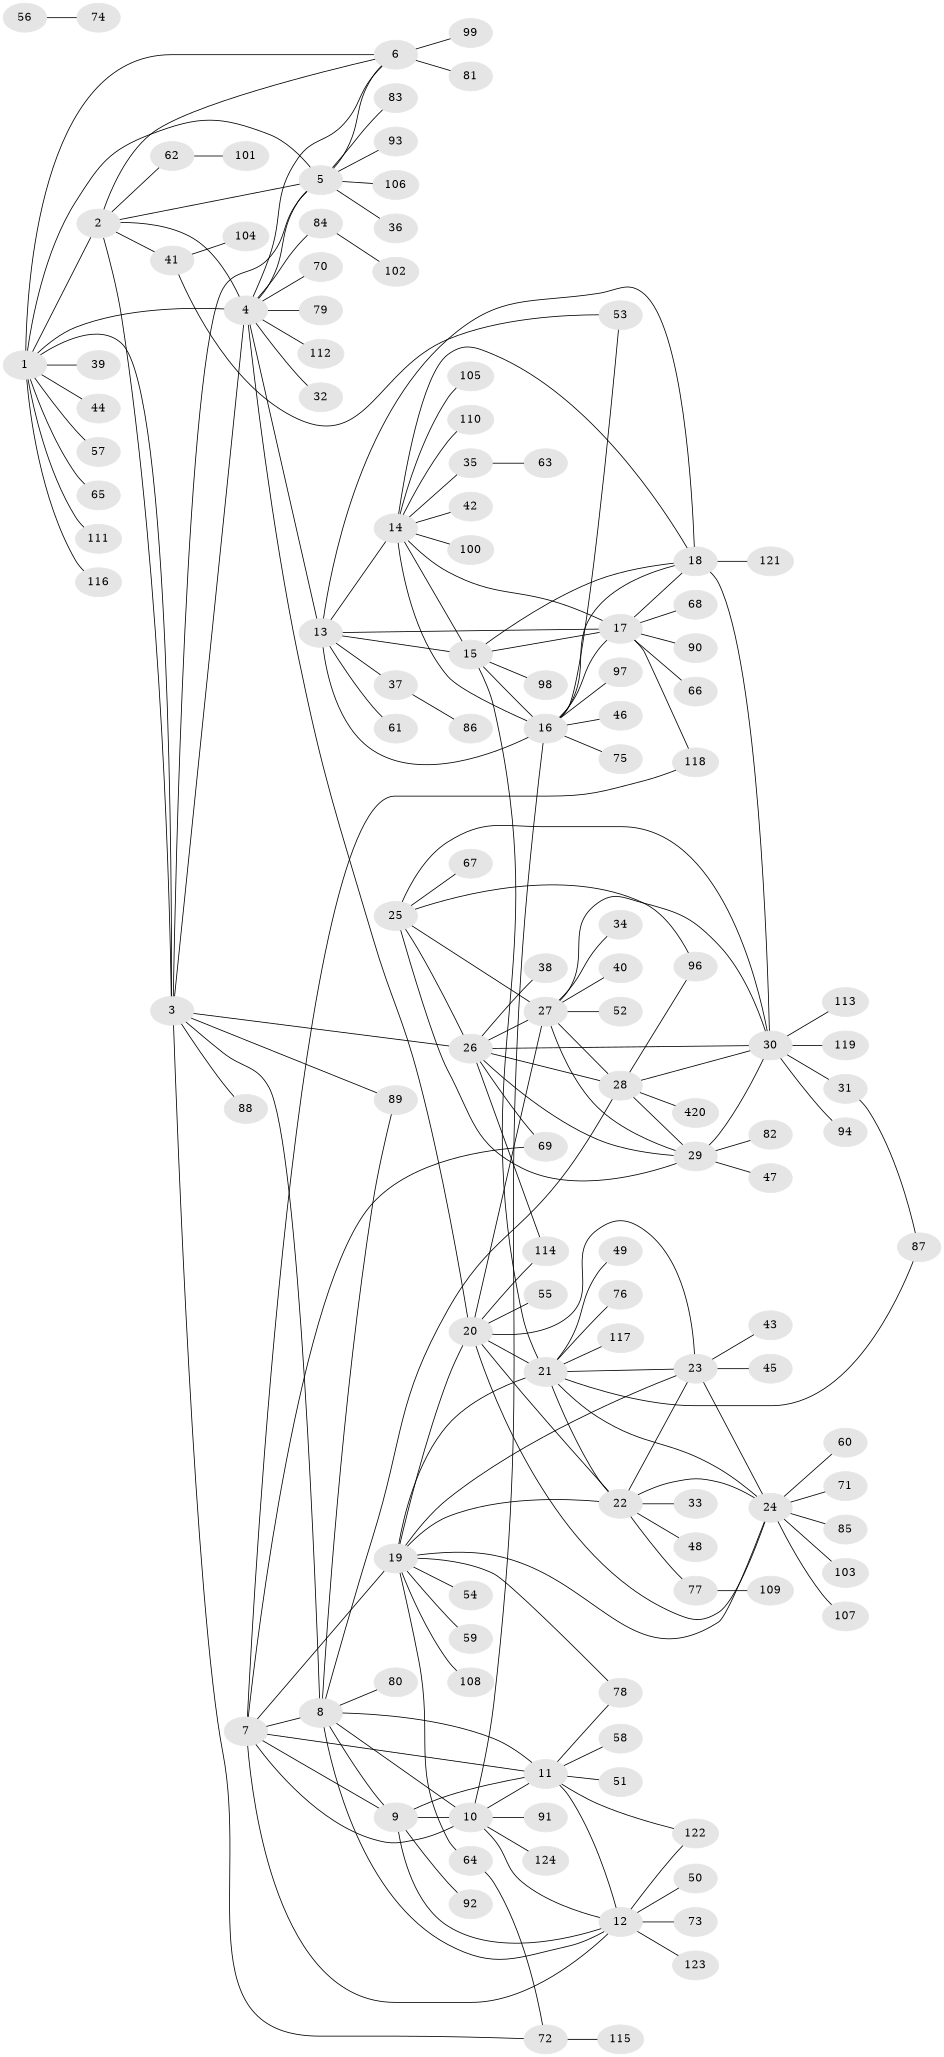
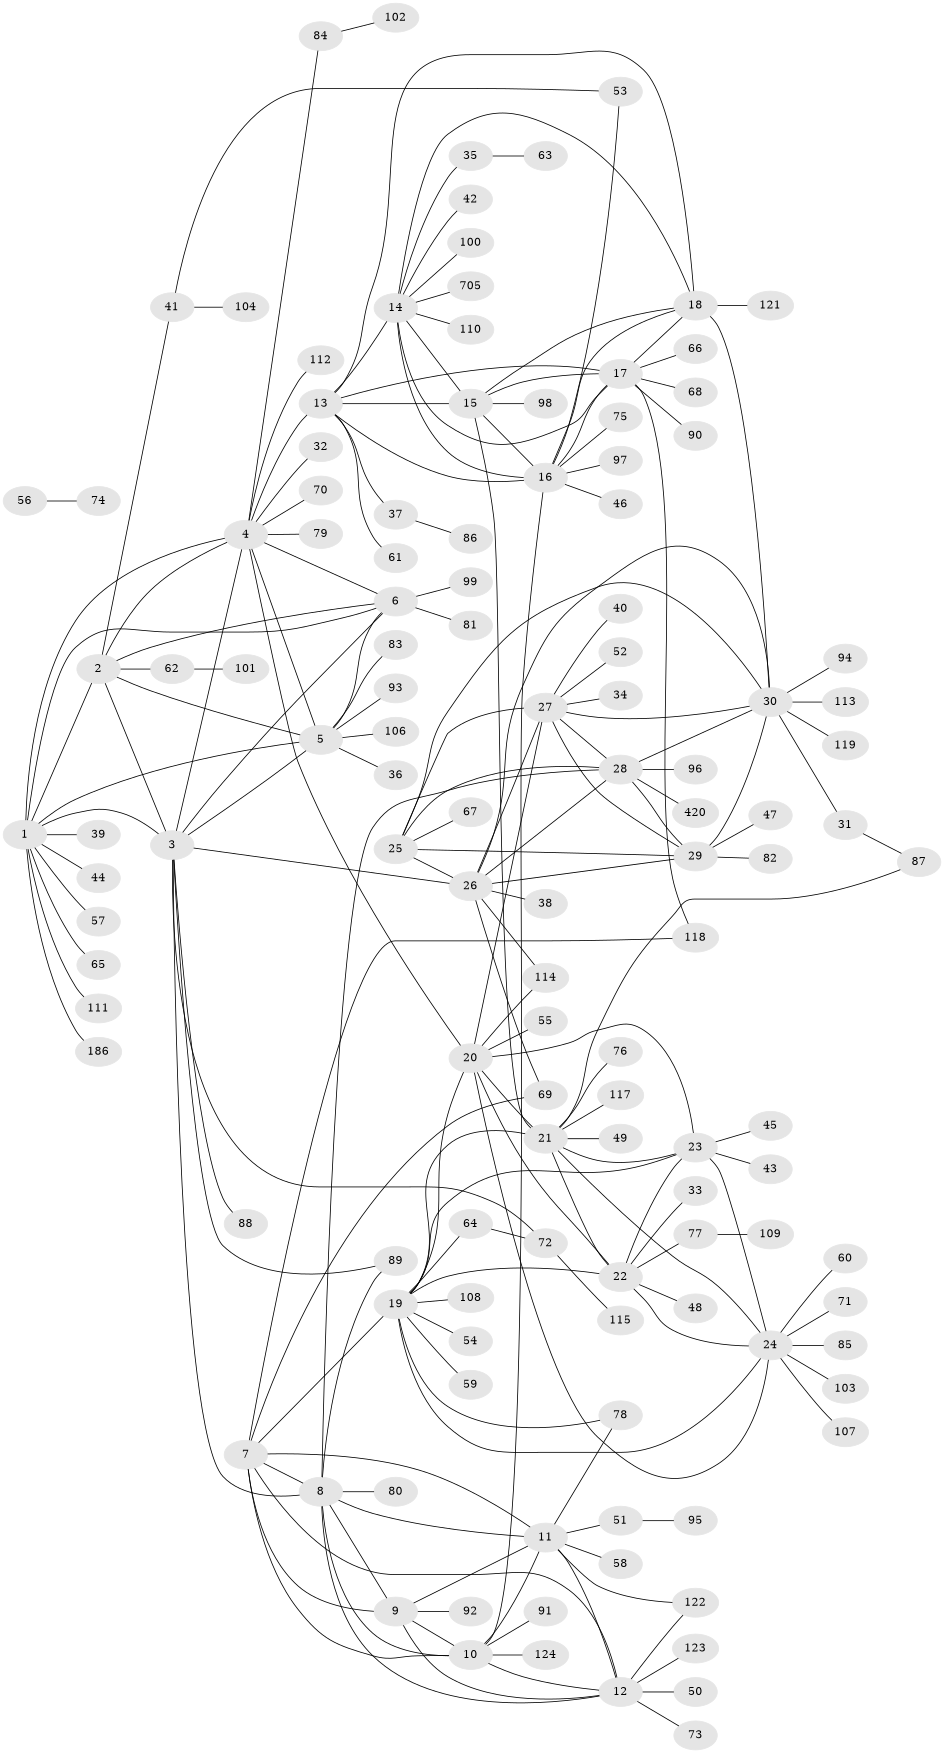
node "105": label "105" -> "705"
node "116": label "116" -> "186"
edge "6" -- "3": added
edge "25" -- "96": now "25" -- "28"
node "95": added
